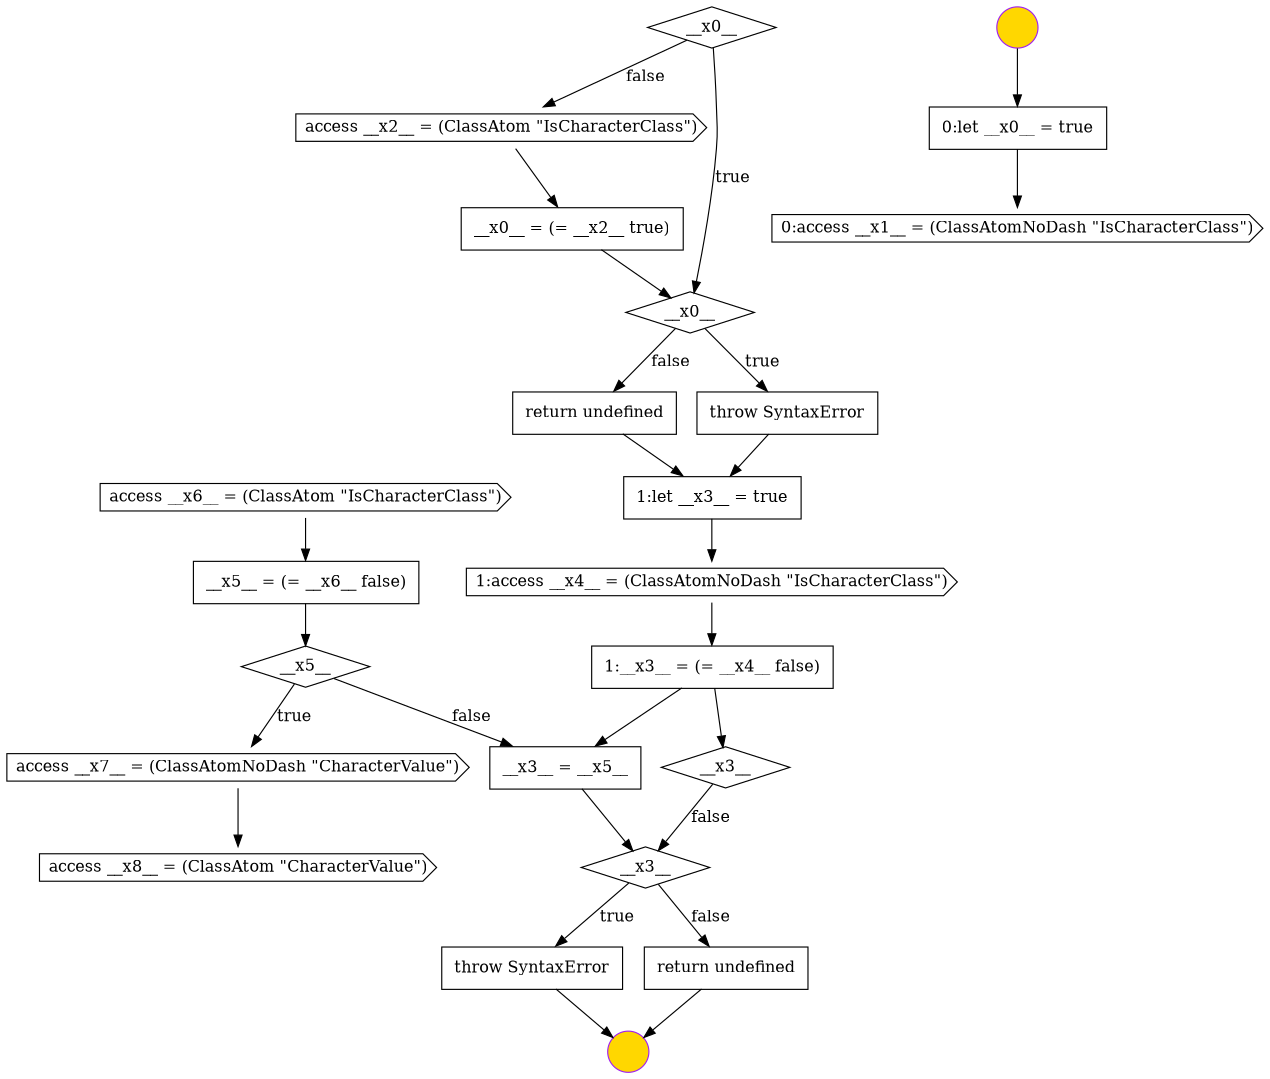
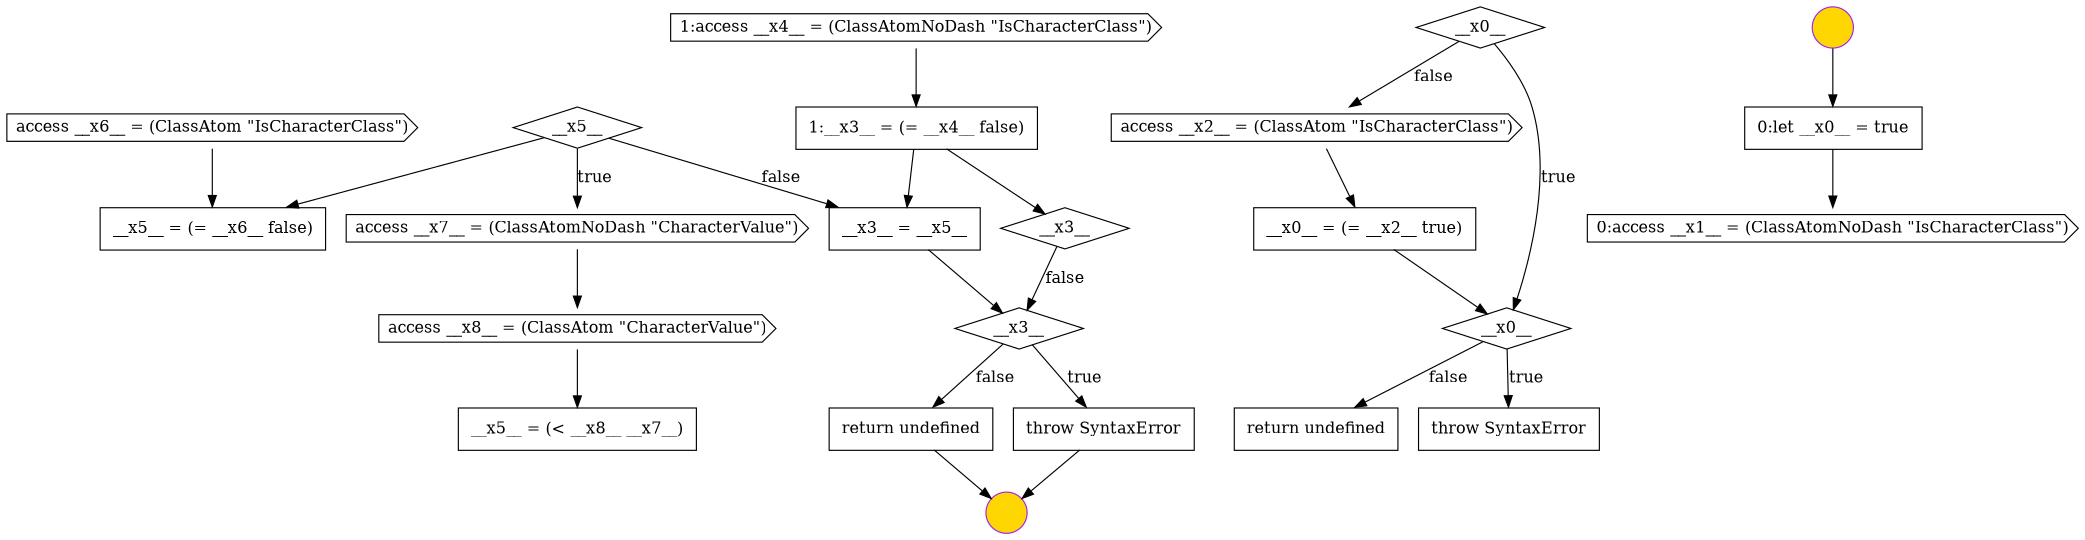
node "__x5__ = (< __x8__ __x7__)": added
node "1:let __x3__ = true": removed
edge "__x5__ = (= __x6__ false)" -> "__x5__": reversed
